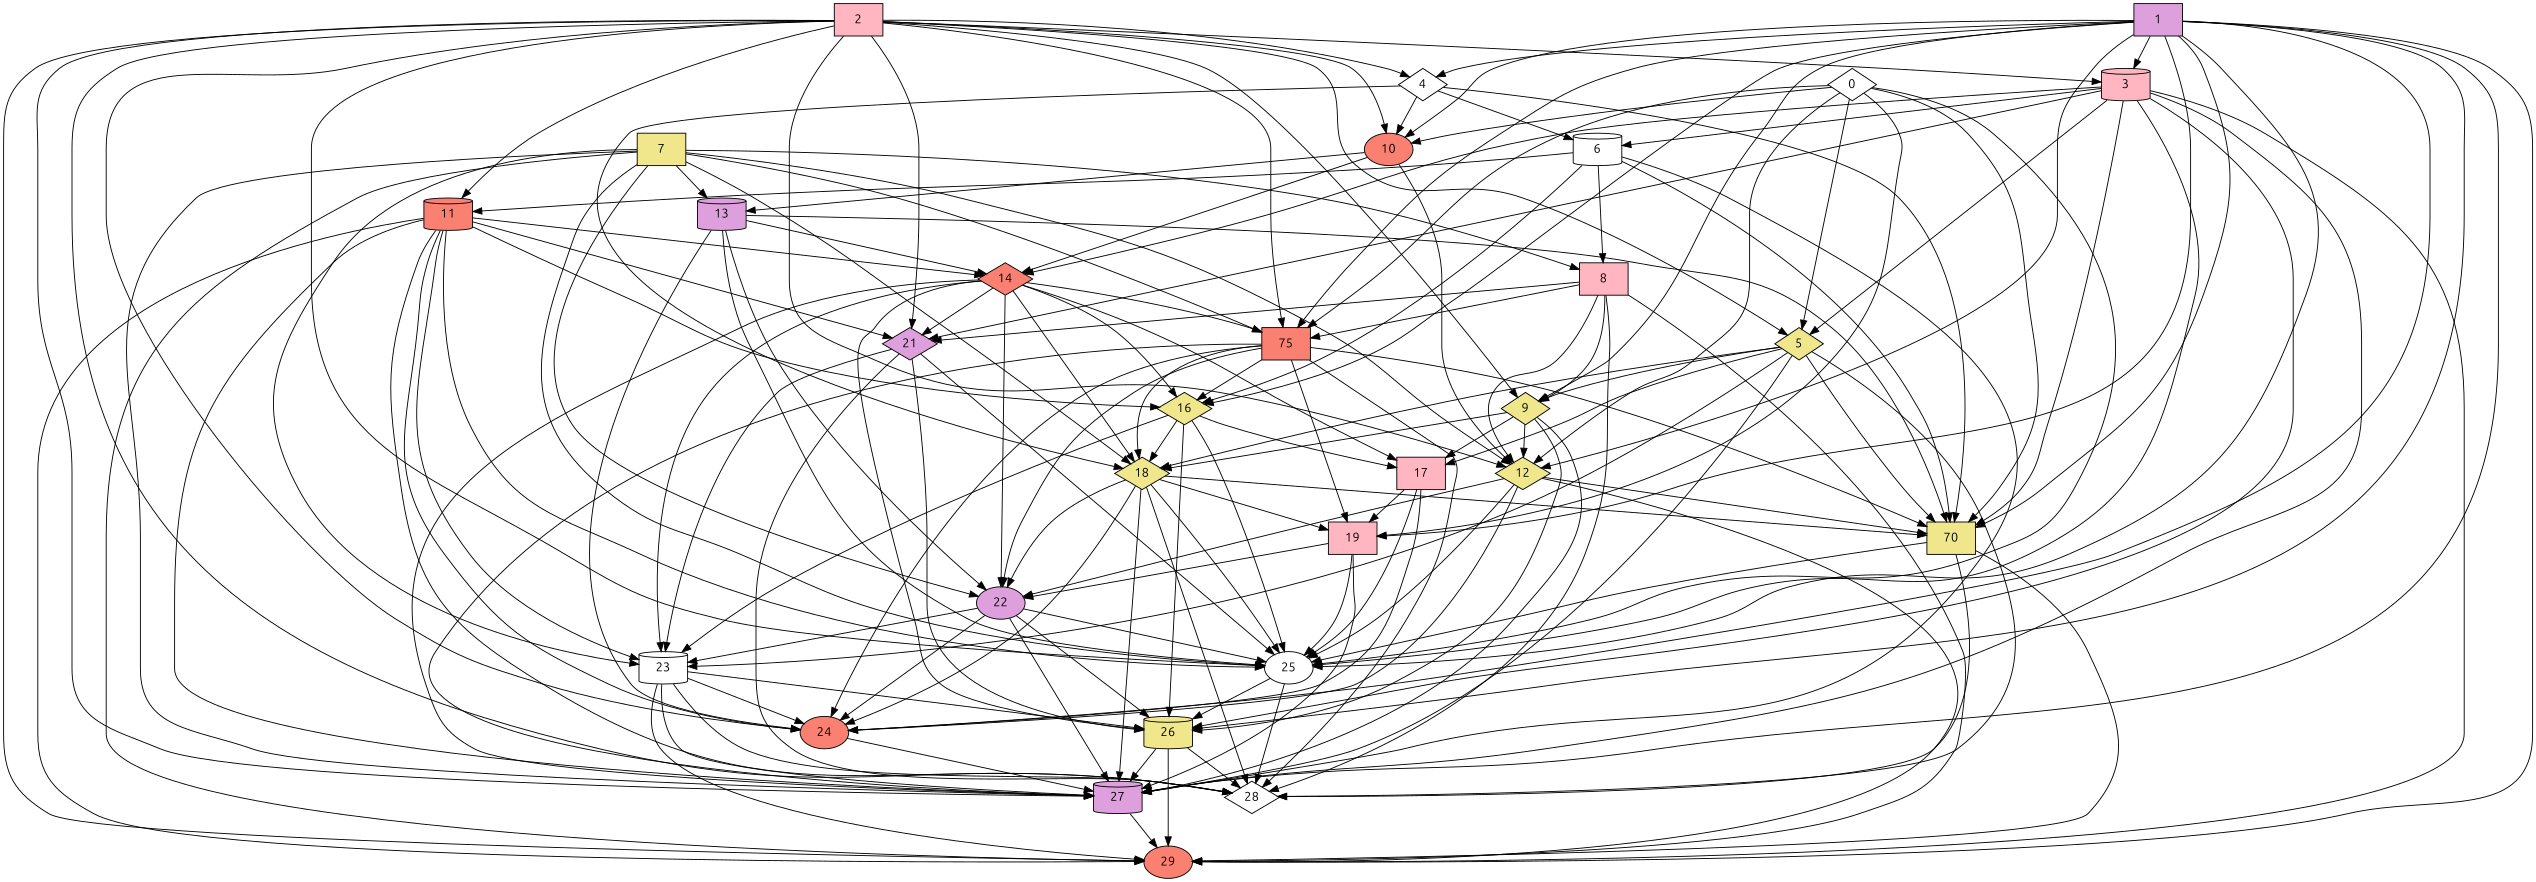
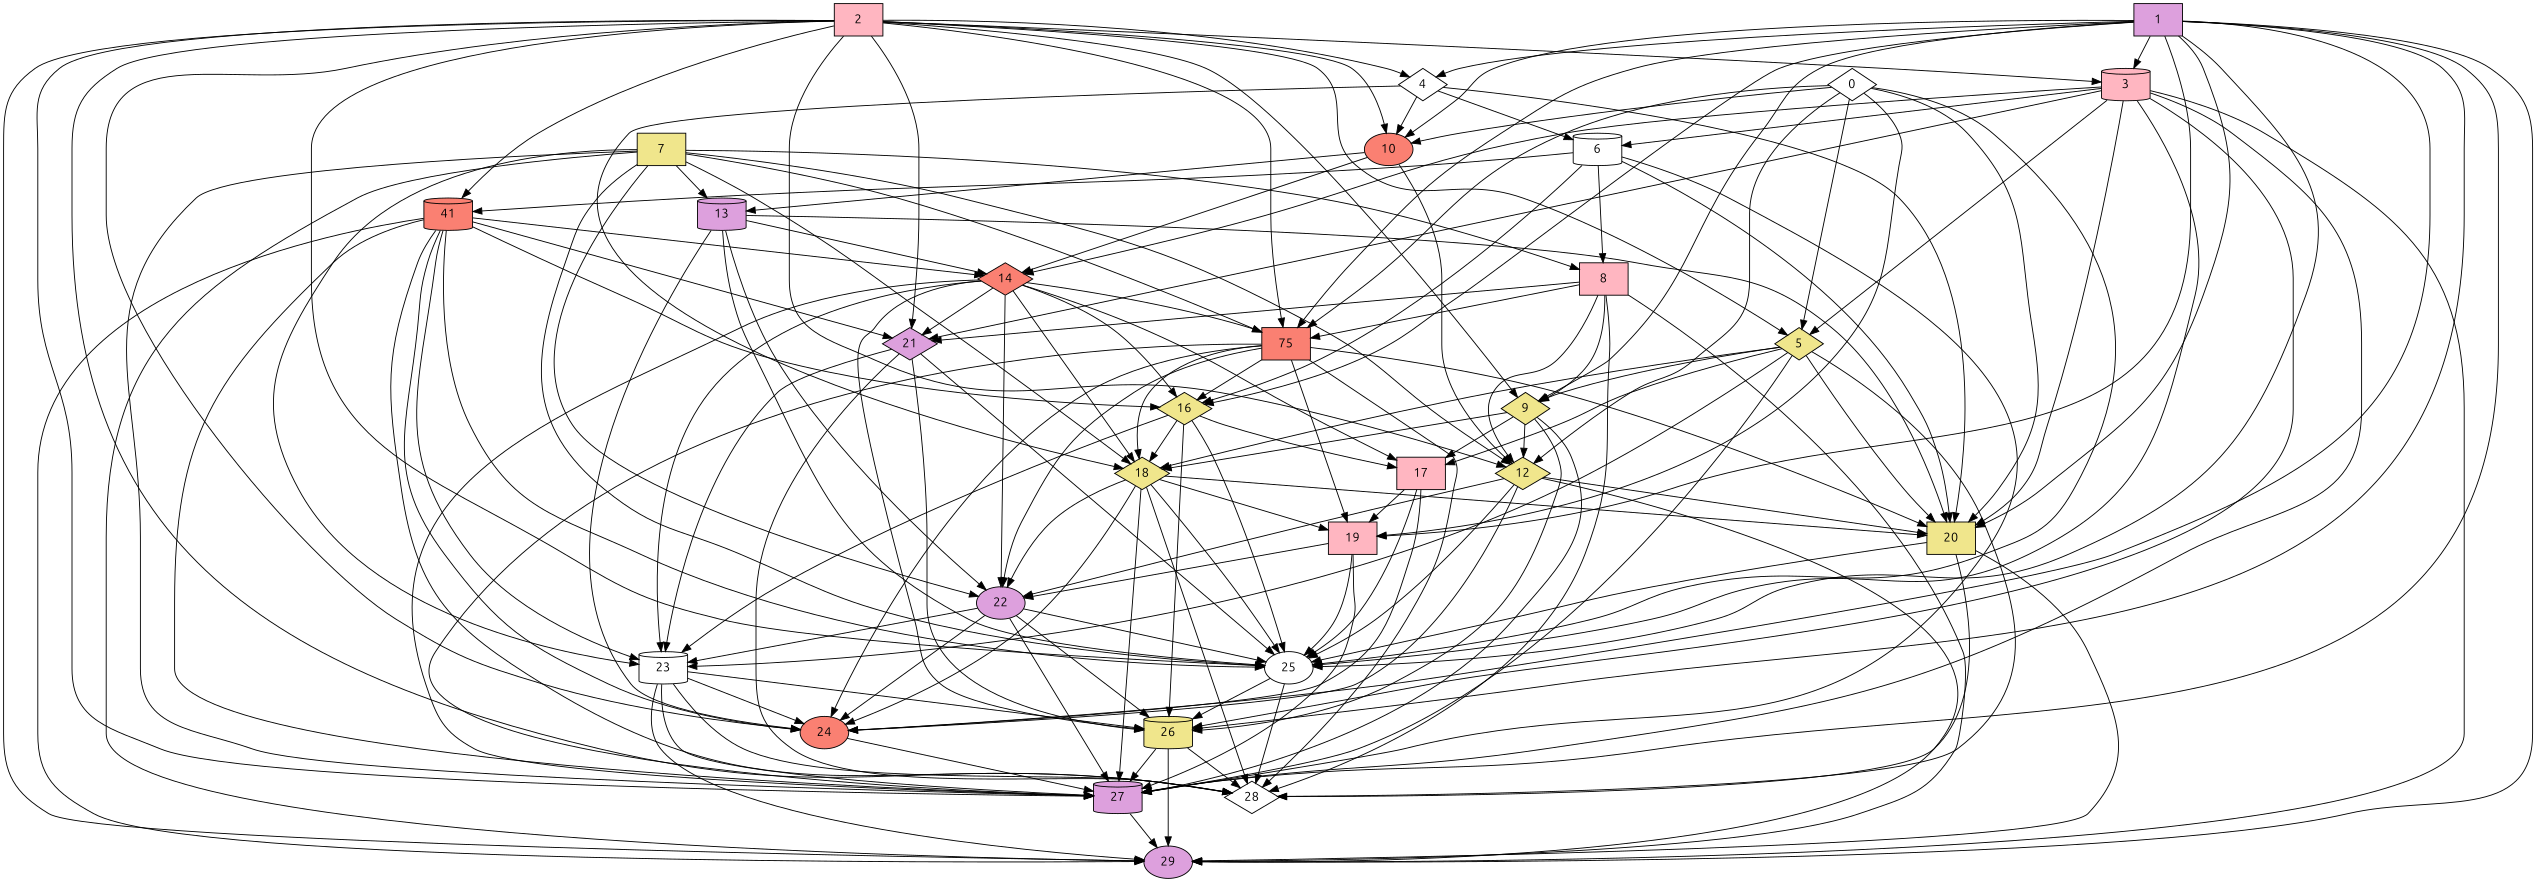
node "11": label "11" -> "41"
edge "1" -> "12": removed
node "70": label "70" -> "20"
node "29": fillcolor salmon -> plum
